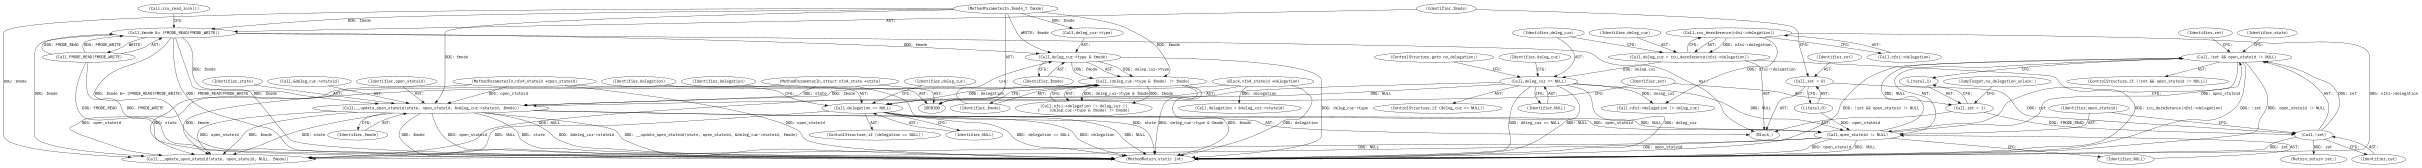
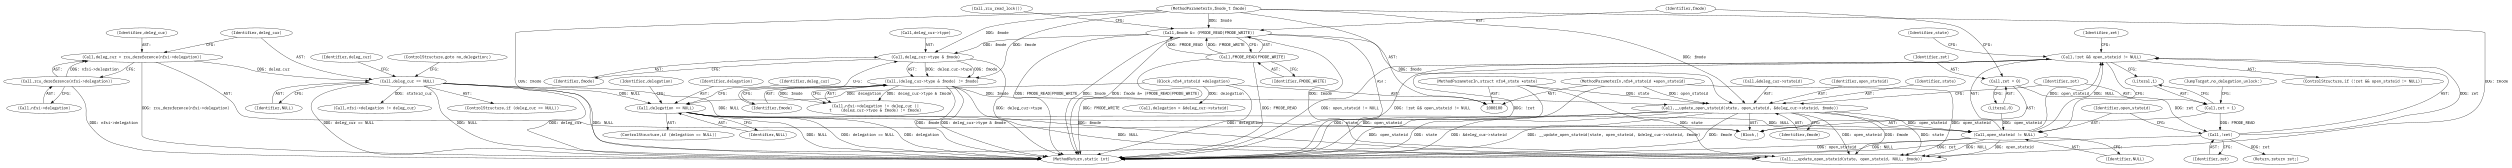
edge "(MethodParameterIn,fmode_t fmode)" -> "(Call,deleg_cur->type)": now "(MethodParameterIn,fmode_t fmode)" -> "(MethodReturn,static int)"
edge "(MethodParameterIn,fmode_t fmode)" -> "(Call,deleg_cur->type & fmode)": label "WRITE: fmode" -> "DDG: fmode"
edge "(Call,fmode &= (FMODE_READ|FMODE_WRITE))" -> "(Call,FMODE_READ|FMODE_WRITE)": label "WRITE: " -> "CFG: "
edge "(Call,rcu_dereference(nfsi->delegation))" -> "(Call,nfsi->delegation != deleg_cur)": removed, label "DDG: nfsi->delegation"
node "(Identifier,FMODE_WRITE)": added
edge "(Call,deleg_cur == NULL)" -> "(Call,nfsi->delegation != deleg_cur)": label "DDG: deleg_cur" -> "DDG: stateid_cur"
